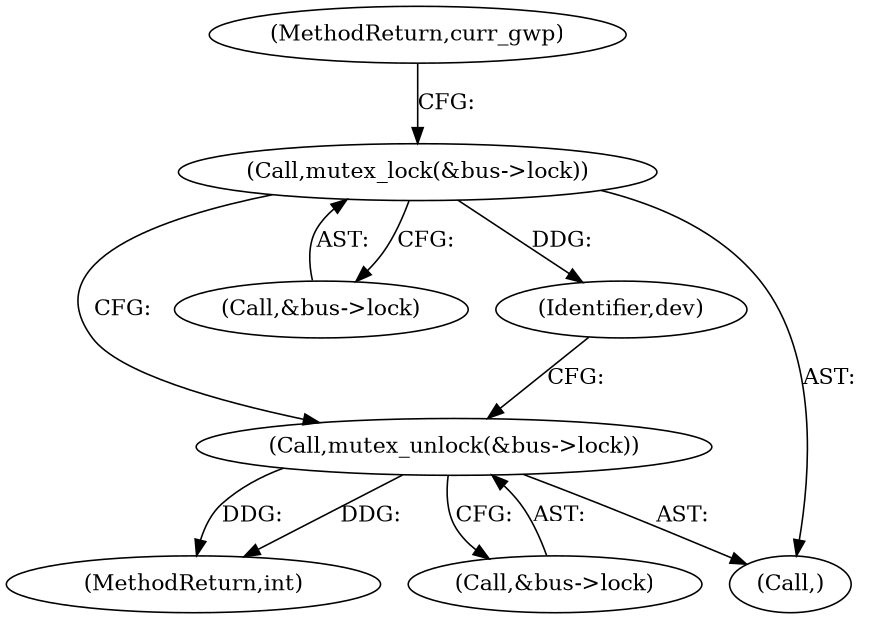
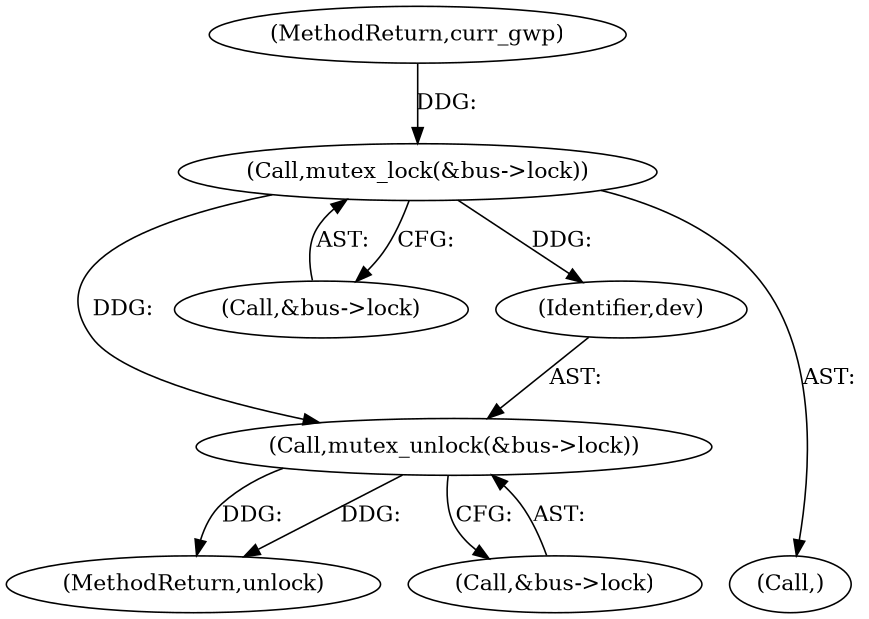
edge "(MethodReturn,curr_gwp)" -> "(Call,mutex_lock(&bus->lock))": label "CFG: " -> "DDG: "
edge "(Call,mutex_lock(&bus->lock))" -> "(Call,mutex_unlock(&bus->lock))": label "CFG: " -> "DDG: "
edge "(Identifier,dev)" -> "(Call,mutex_unlock(&bus->lock))": label "CFG: " -> "AST: "
edge "(Call,mutex_unlock(&bus->lock))" -> "(Call,)": removed, label "AST:"
node "(MethodReturn,int)": label "(MethodReturn,int)" -> "(MethodReturn,unlock)"
